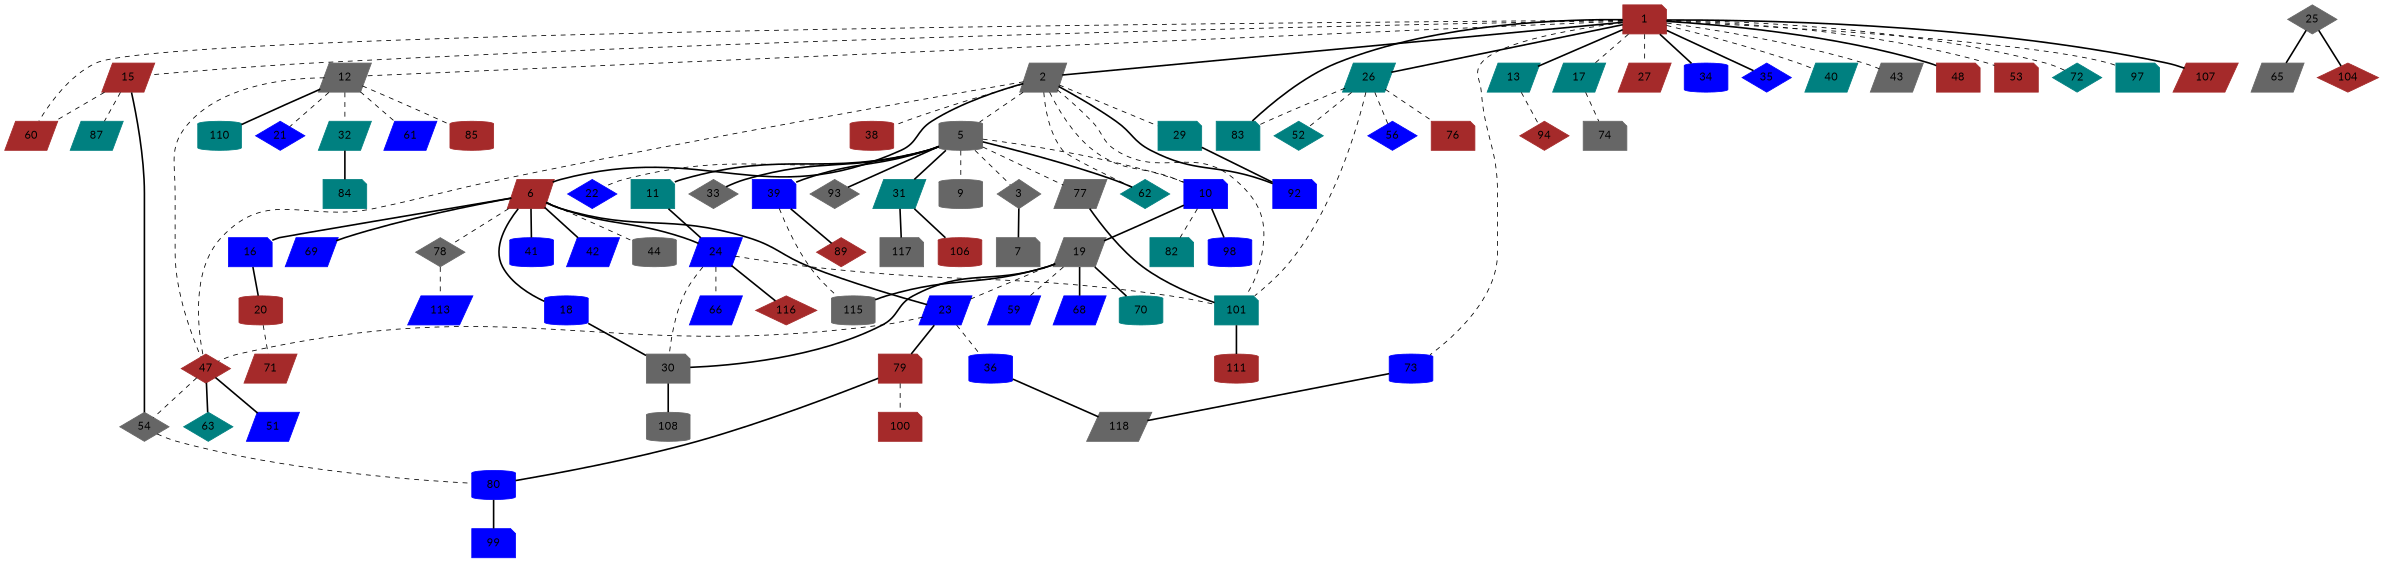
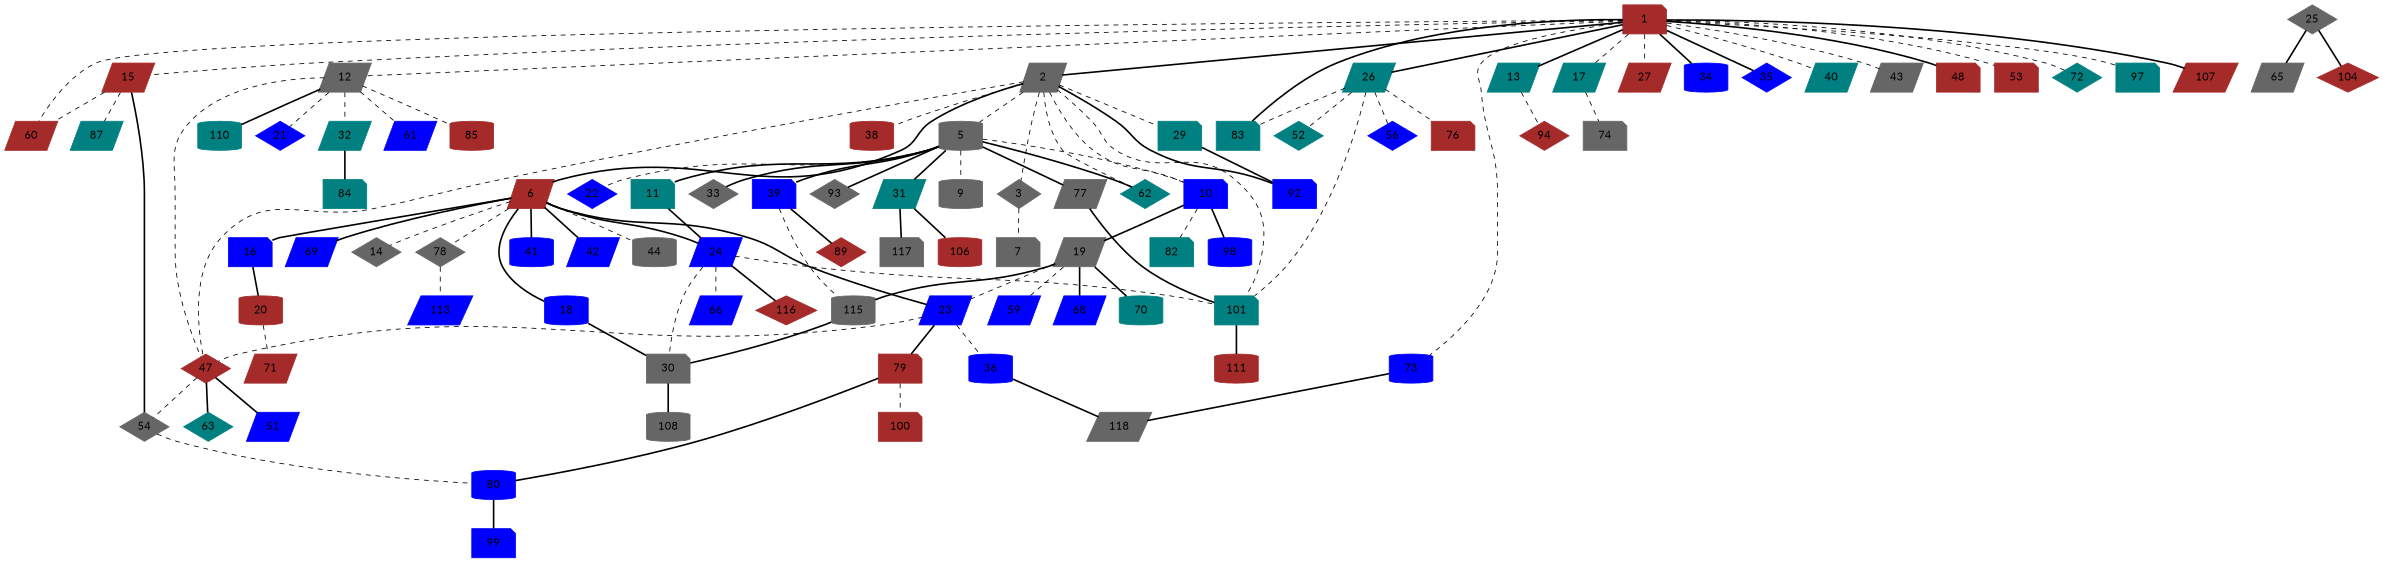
edge "5" -- "77": style dashed -> bold
edge "5" -- "3": now "2" -- "3"
edge "3" -- "7": style bold -> dashed
node "14": added
edge "19" -- "30": now "115" -- "30"
